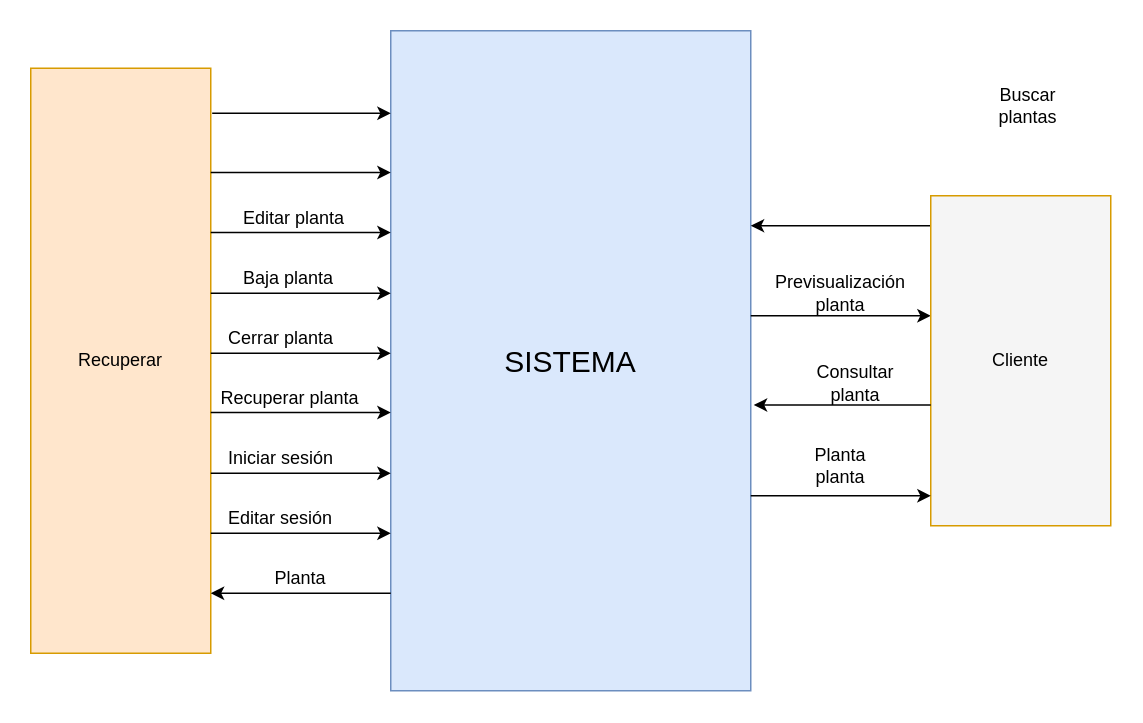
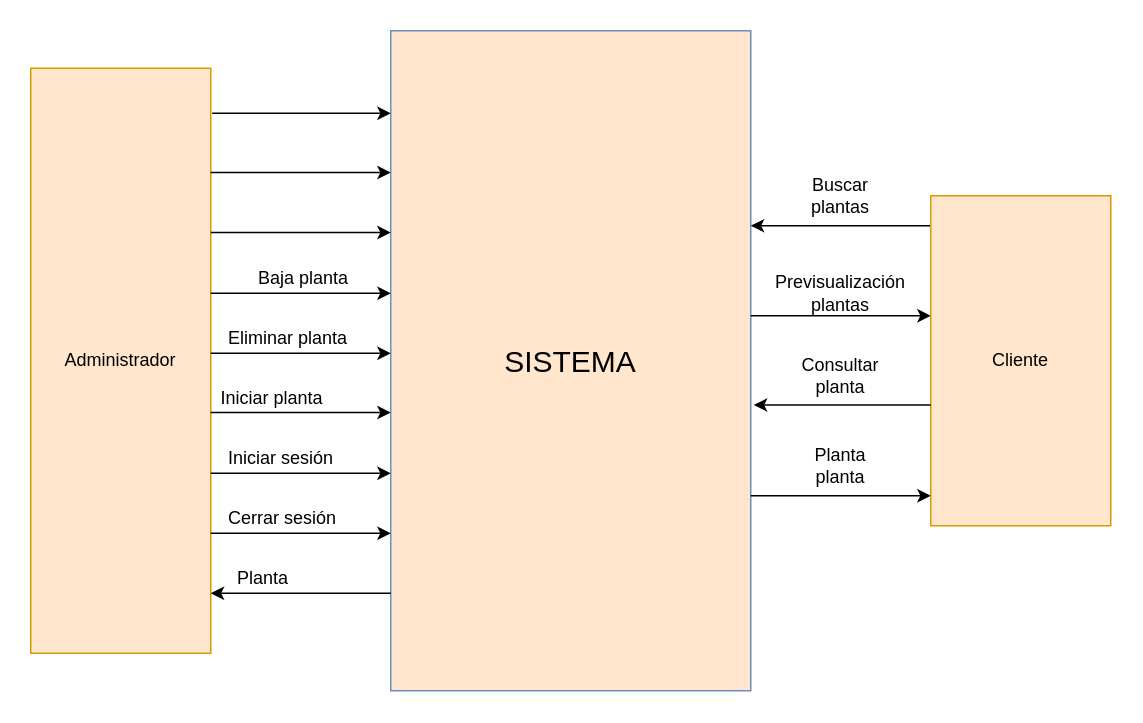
node "Buscar plantas": moved (1028, 106) -> (841, 196)
node "Editar planta": removed
node "Baja planta": moved (301, 278) -> (316, 278)
node "Previsualización planta": label "Previsualización planta" -> "Previsualización plantas"
node "Cerrar planta": label "Cerrar planta" -> "Eliminar planta"
node "Recuperar": label "Recuperar" -> "Administrador"
node "SISTEMA": fillcolor #dae8fc -> #ffe6cc
node "Cliente": fillcolor #f5f5f5 -> #ffe6cc
node "Consultar planta": moved (856, 383) -> (841, 376)
node "Recuperar planta": label "Recuperar planta" -> "Iniciar planta"
node "Editar sesión": label "Editar sesión" -> "Cerrar sesión"
node "Planta": moved (301, 578) -> (263, 578)
